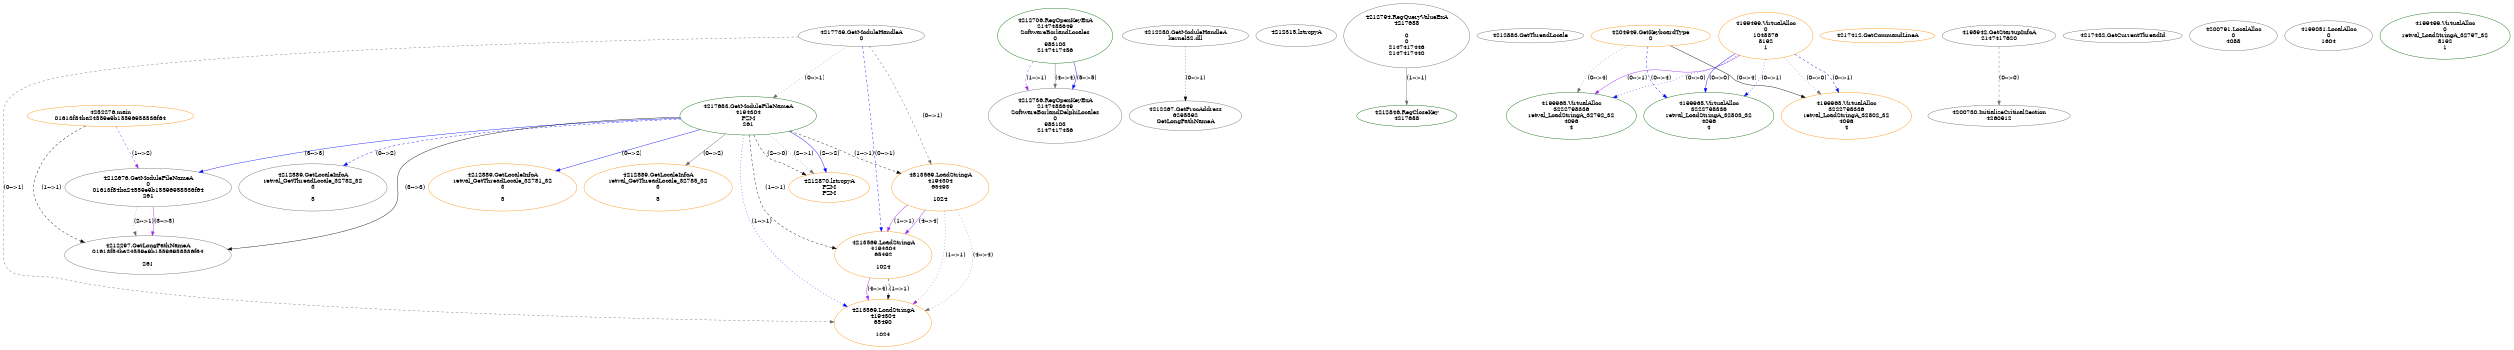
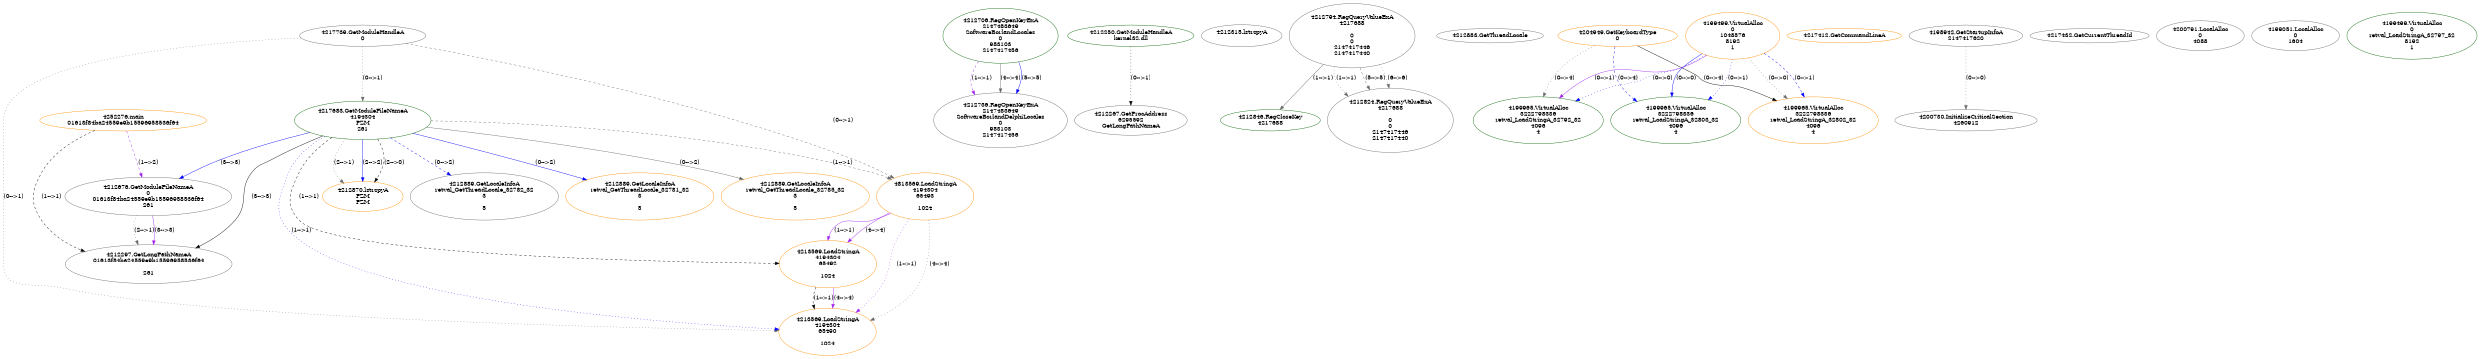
node "4212250.GetModuleHandleA kernel32.dll": color gray40 -> darkgreen
edge "4198942.GetStartupInfoA 2147417620" -> "4200730.InitializeCriticalSection 4260912": style dashed -> dotted
node "4212824.RegQueryValueExA 4217688 0 0 2147417446 2147417440": added
edge "4217739.GetModuleHandleA 0" -> "4213569.LoadStringA 4194304 65492 1024": removed, label "(0-->1)"
edge "4217683.GetModuleFileNameA 4194304 PZM 261" -> "4813569.LoadStringA 4194304 65493 1024": color black -> gray40
edge "4217739.GetModuleHandleA 0" -> "4213569.LoadStringA 4194304 65490 1024": style dashed -> dotted
